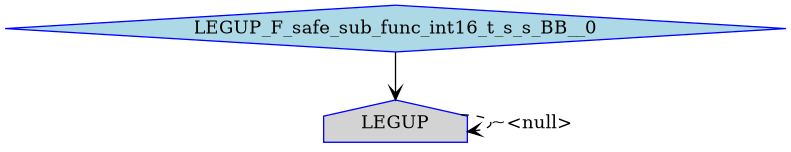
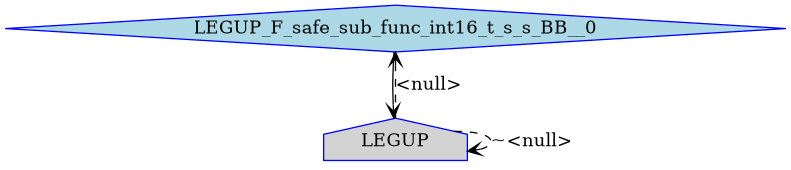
edge "LEGUP" -> "LEGUP_F_safe_sub_func_int16_t_s_s_BB__0": added, label "<null>"
